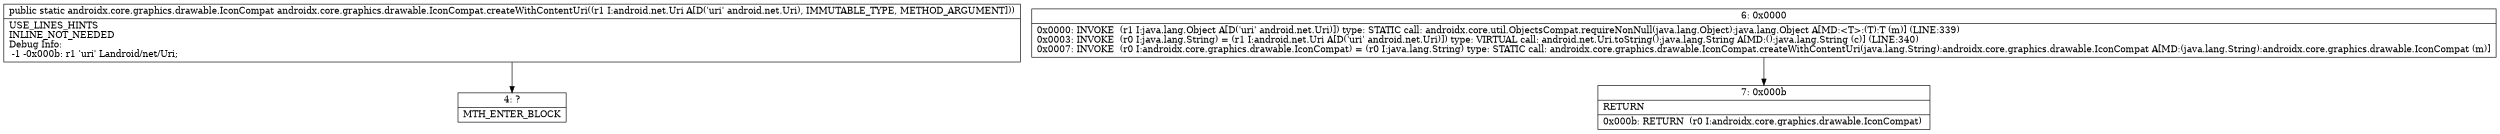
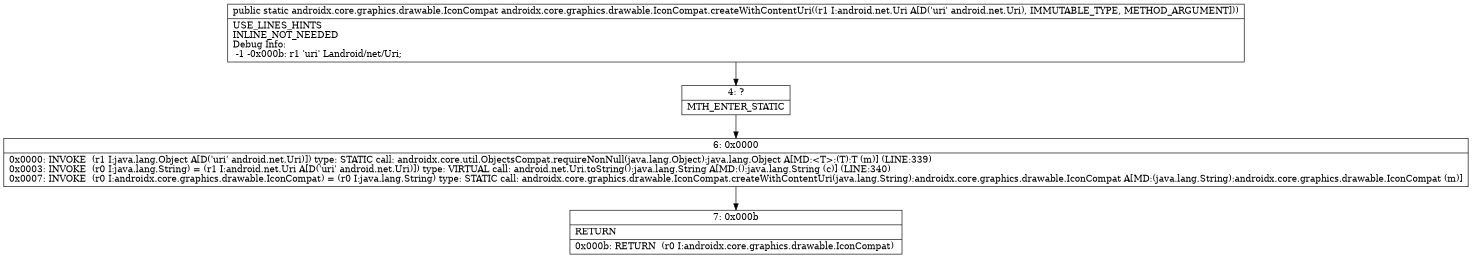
node "4: ?": text "MTH_ENTER_BLOCK" -> "MTH_ENTER_STATIC"
edge "4: ?" -> "6: 0x0000": added
